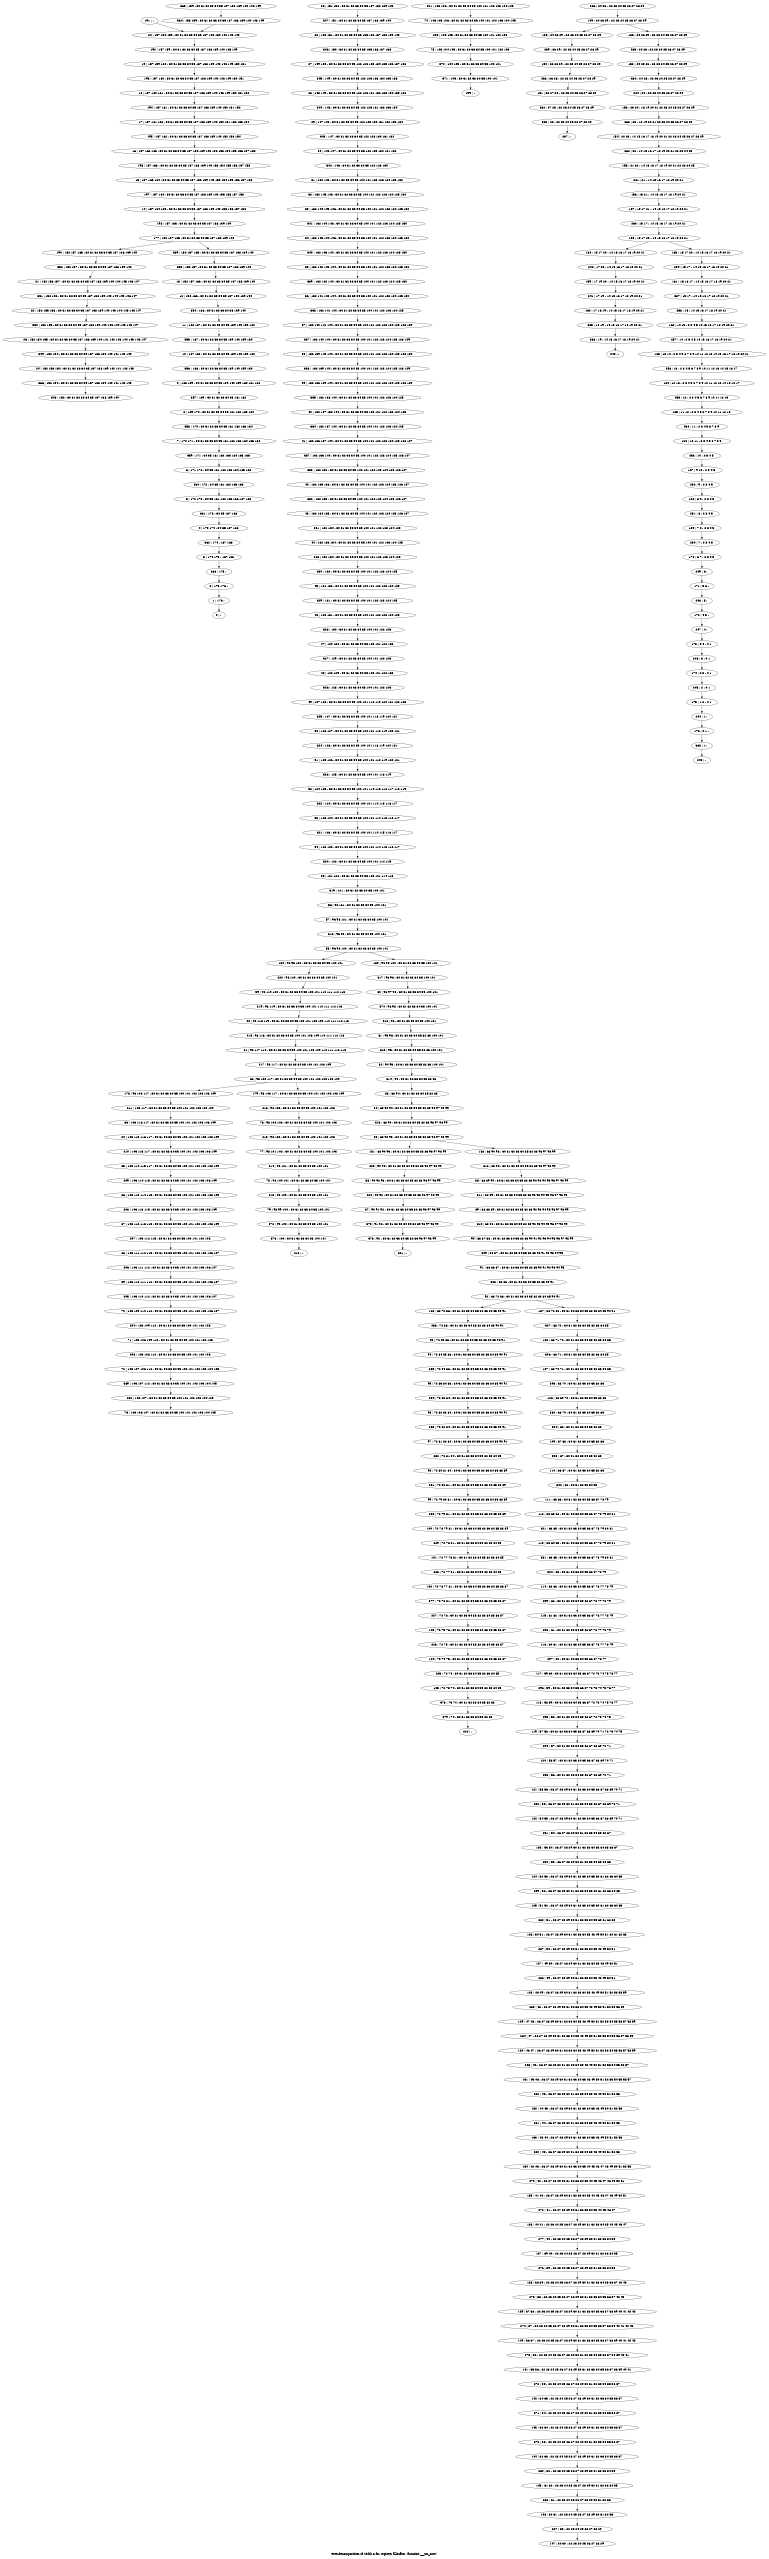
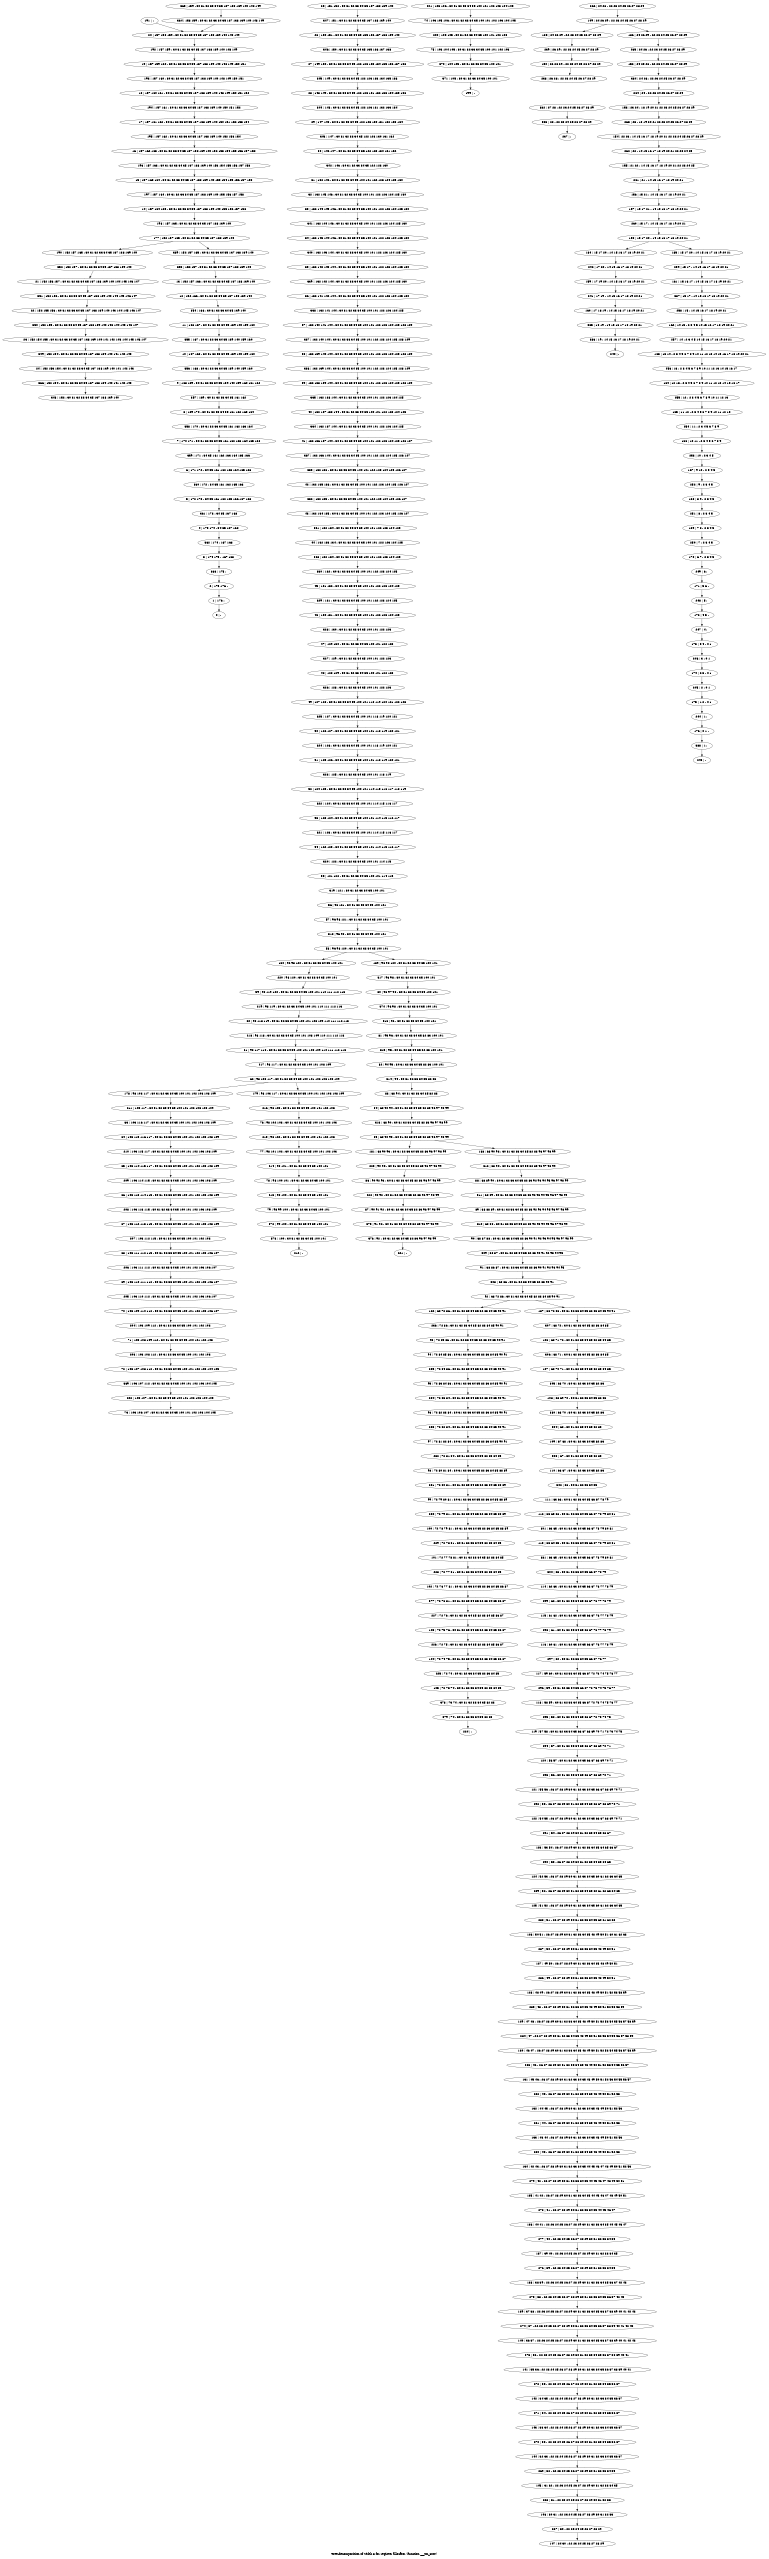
node "151 | 26 27 28 : 22 23 24 25 26 27 28 29": removed
edge "360 | 172 : 34 35 161 162 165 166" -> "5 | 172 173 : 34 35 161 162 165 166 167 168": removed
